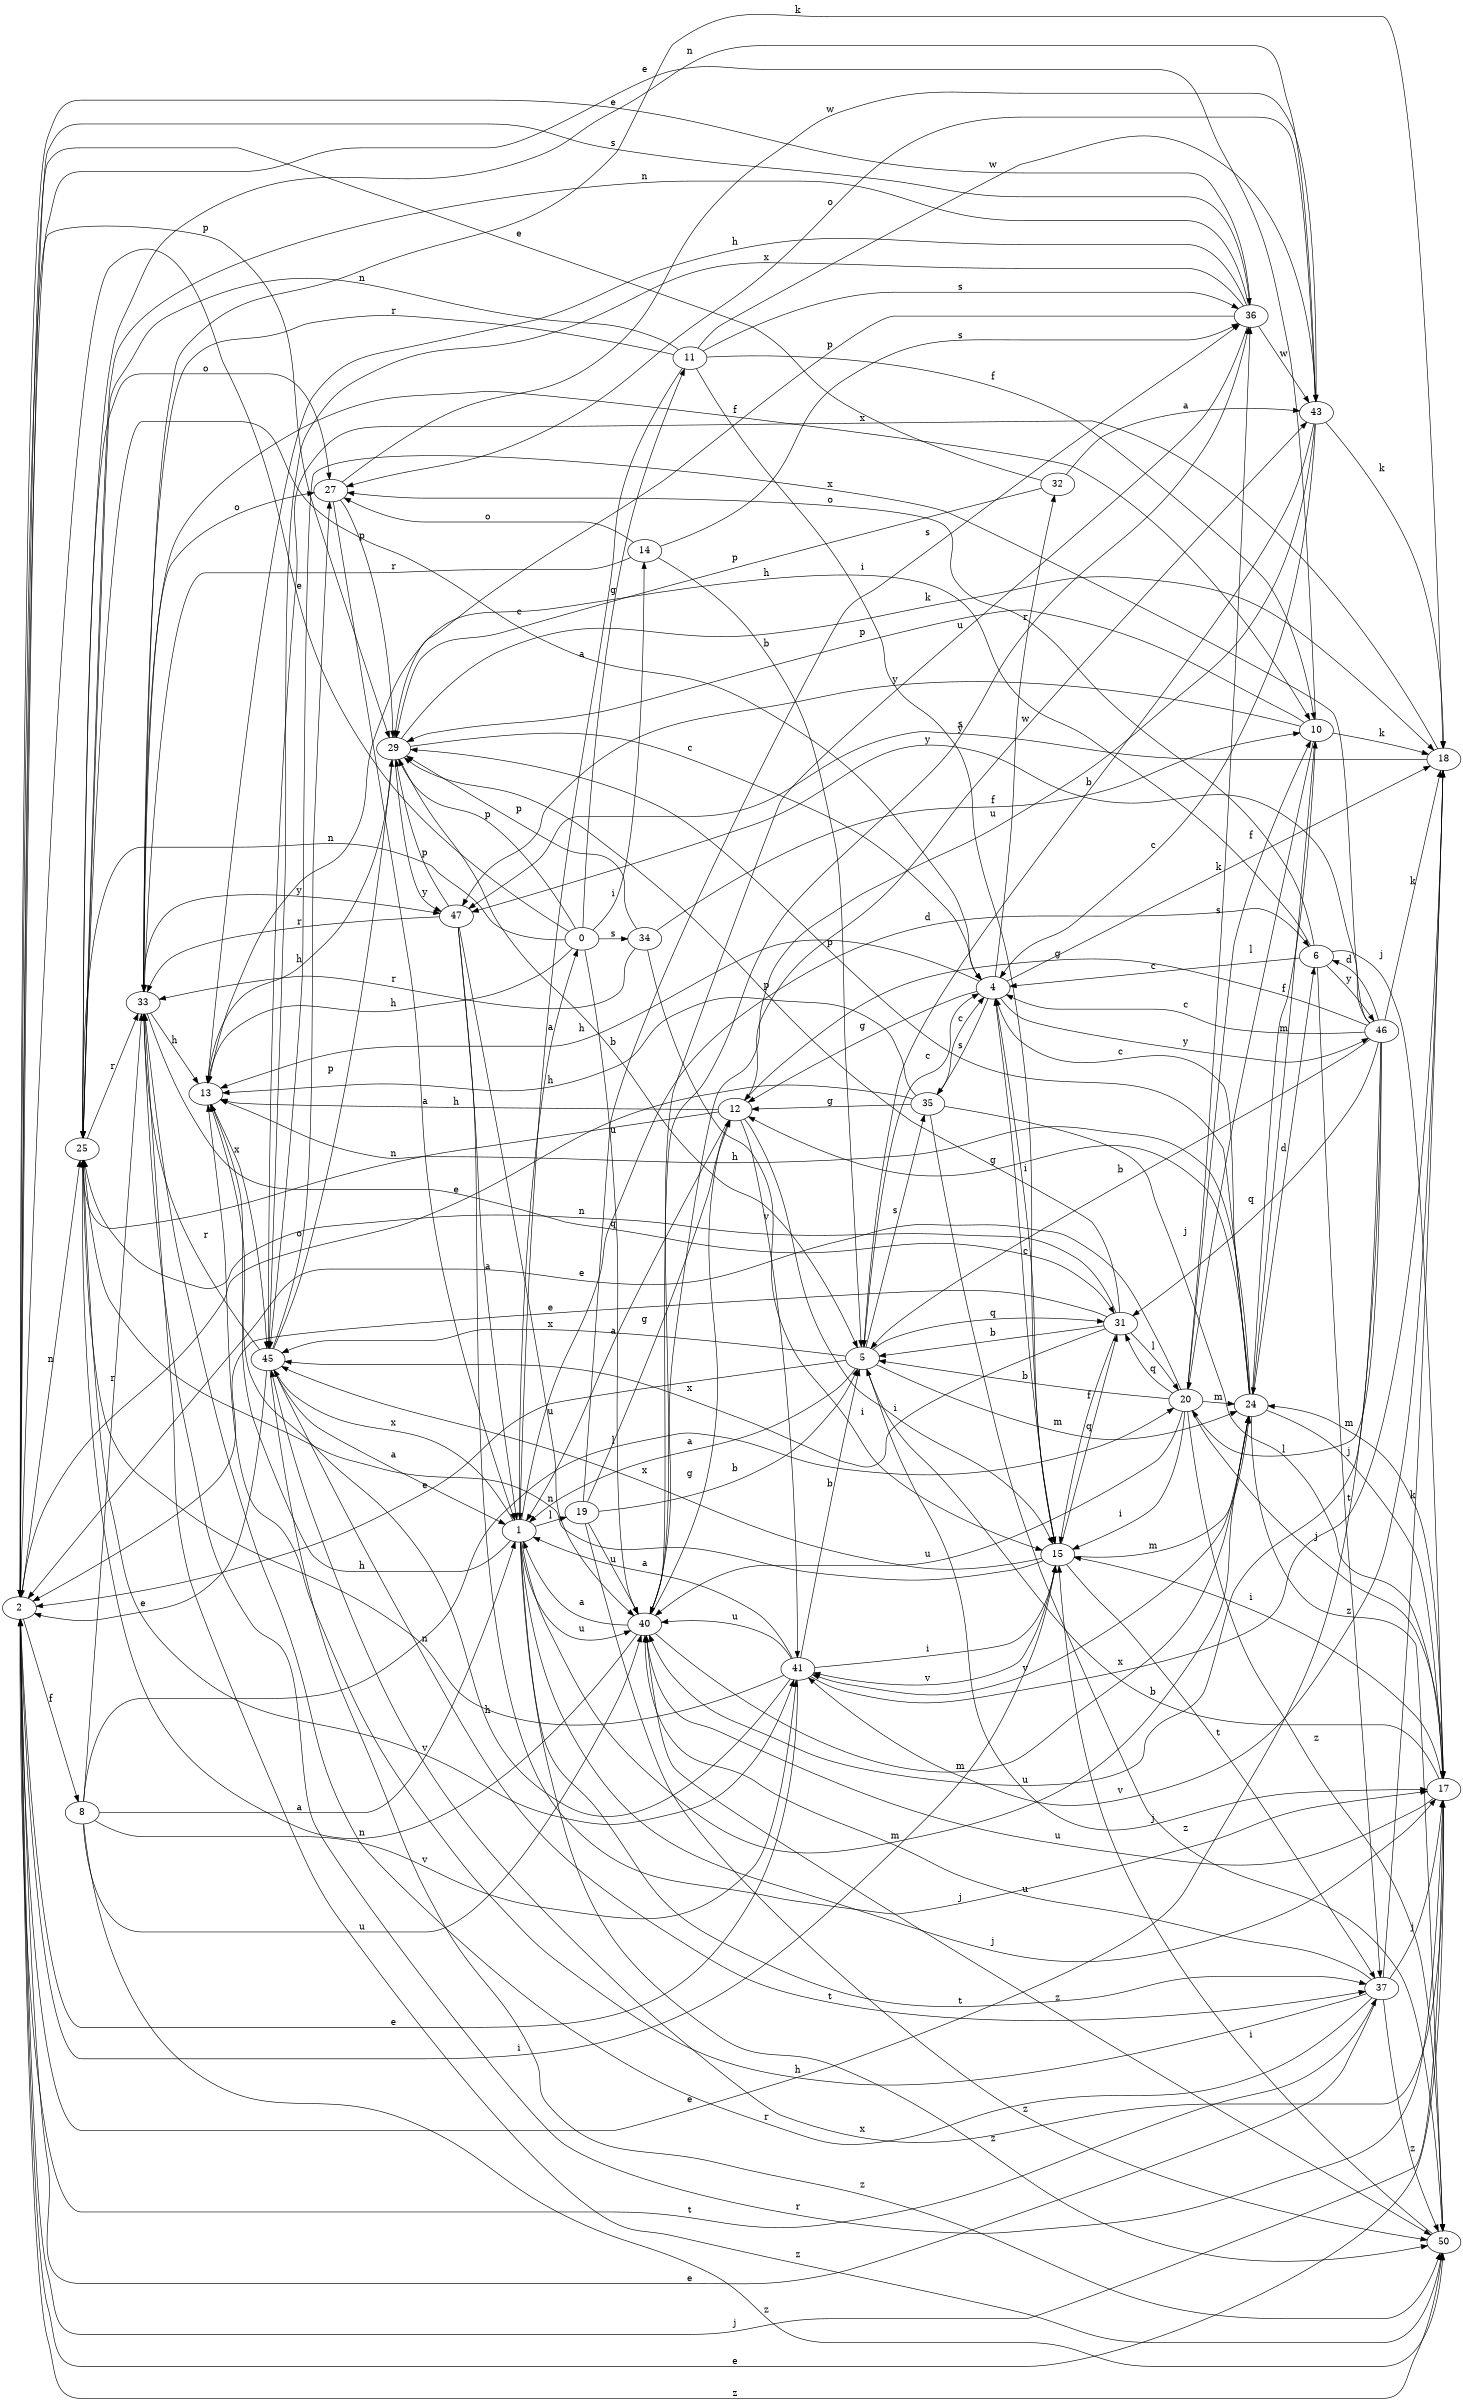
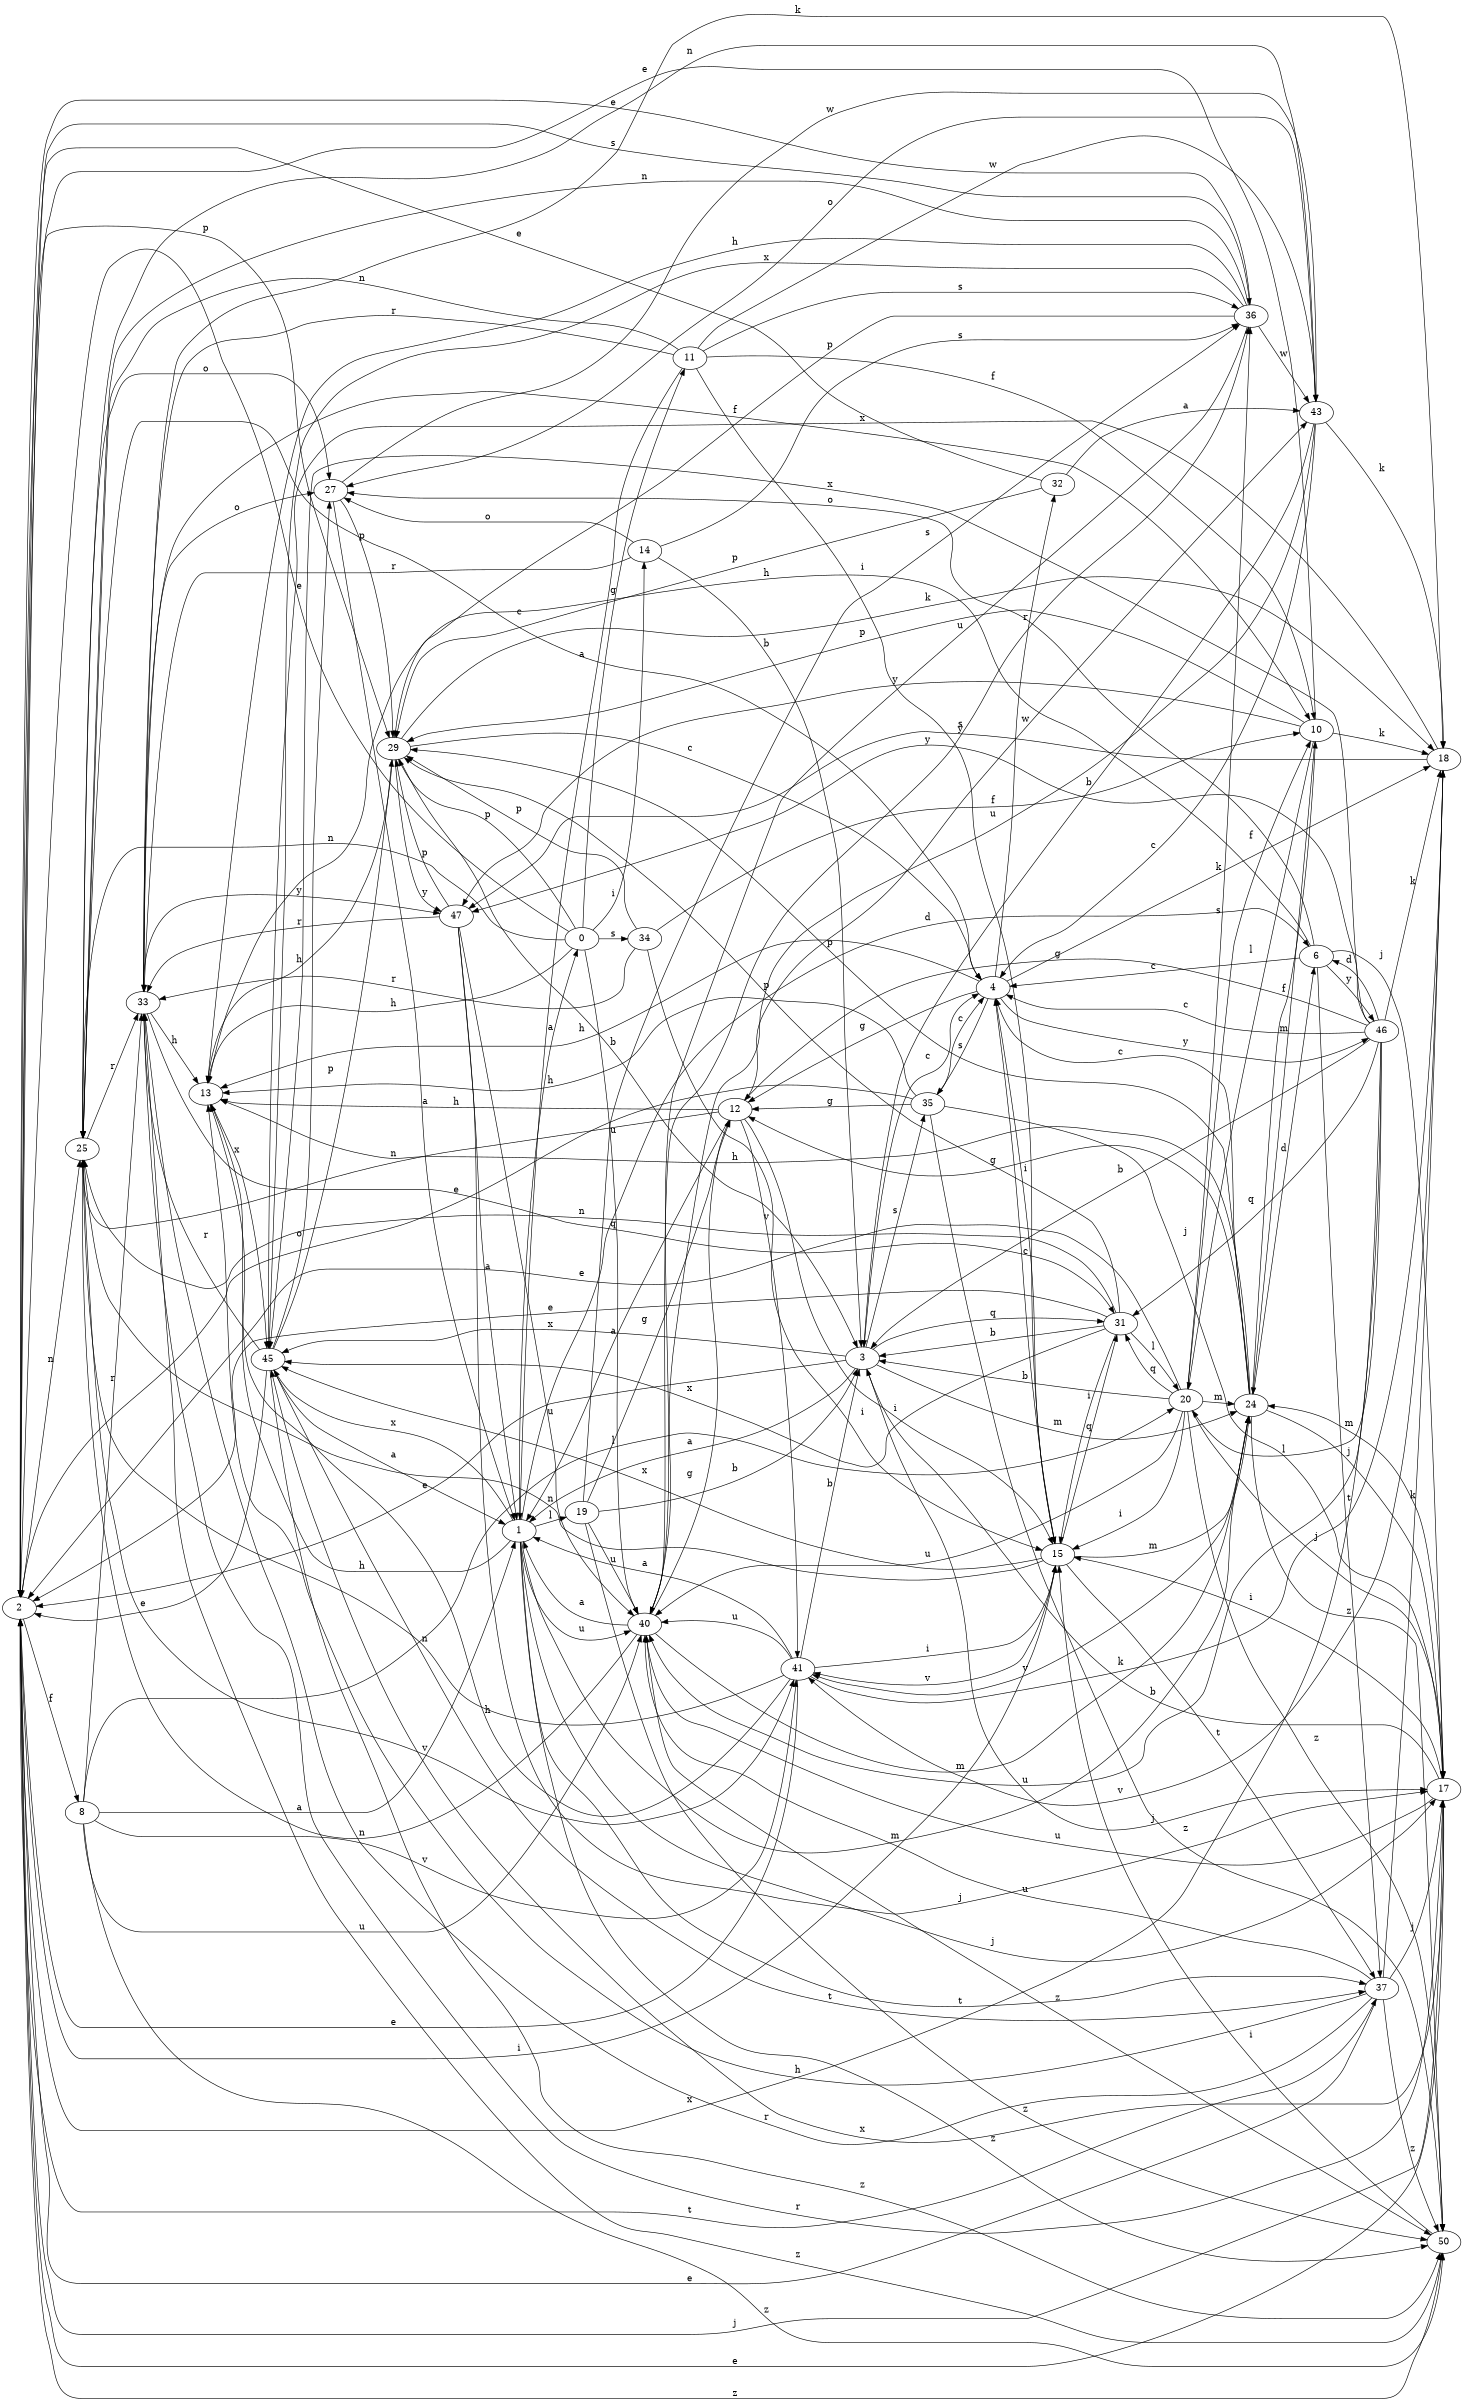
node "5": label "5" -> "3"
edge "31" -> "15": label "f" -> "i"
edge "41" -> "18": label "x" -> "k"
edge "46" -> "2": label "e" -> "x"
